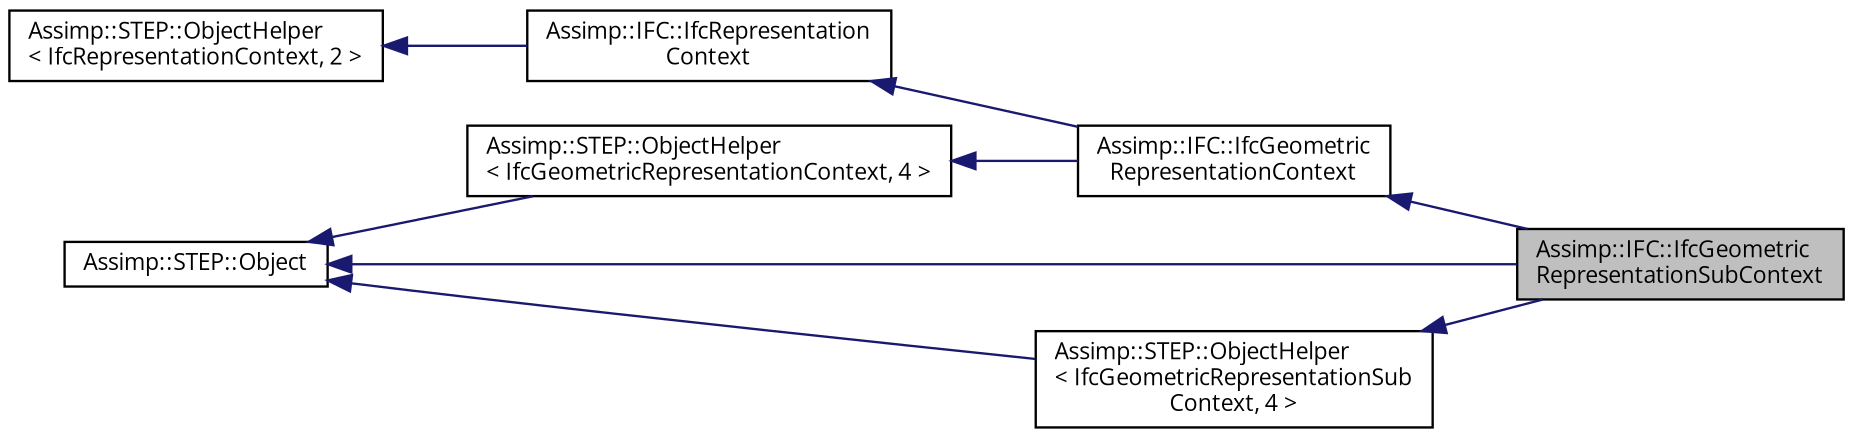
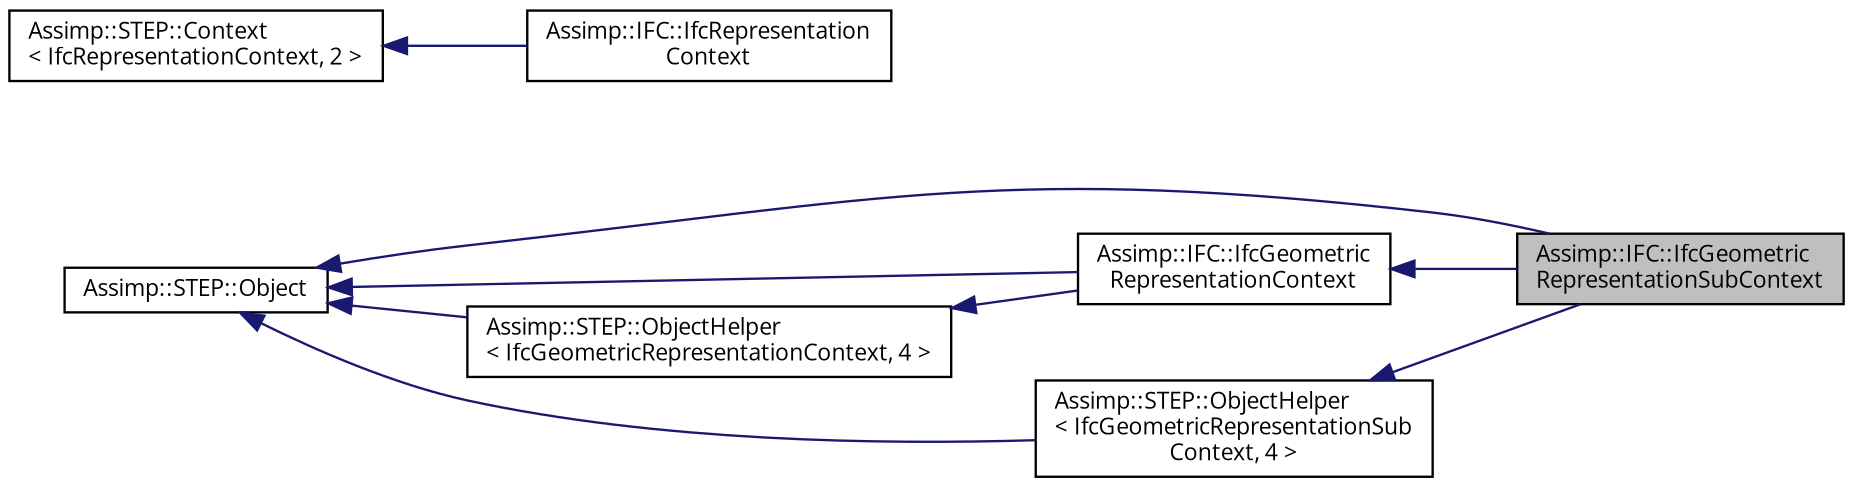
node "Assimp::STEP::ObjectHelper < IfcRepresentationContext, 2 >": label "Assimp::STEP::ObjectHelper < IfcRepresentationContext, 2 >" -> "Assimp::STEP::Context < IfcRepresentationContext, 2 >"
edge "Assimp::IFC::IfcGeometric RepresentationContext" -> "Assimp::IFC::IfcRepresentation Context": now "Assimp::IFC::IfcGeometric RepresentationContext" -> "Assimp::STEP::Object"
